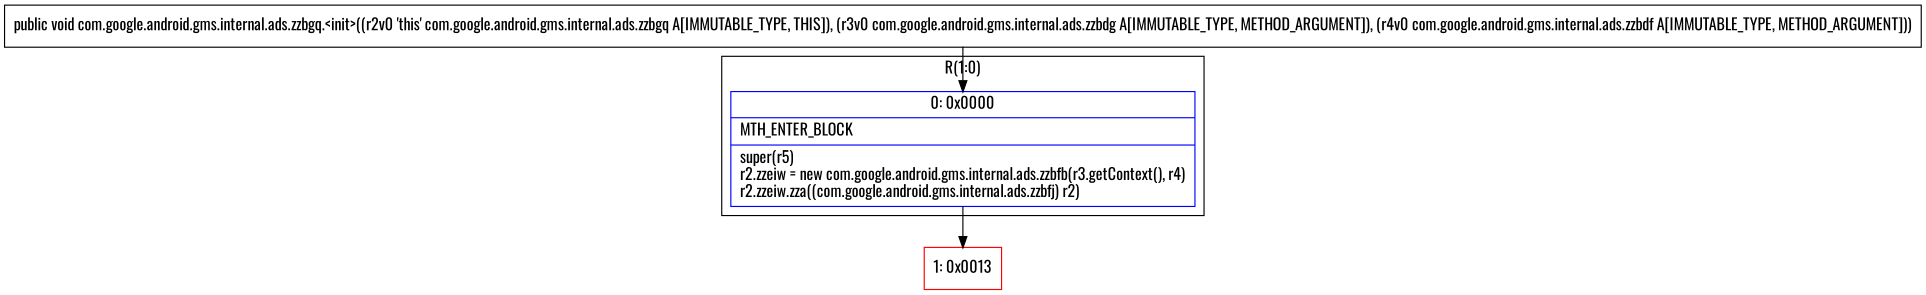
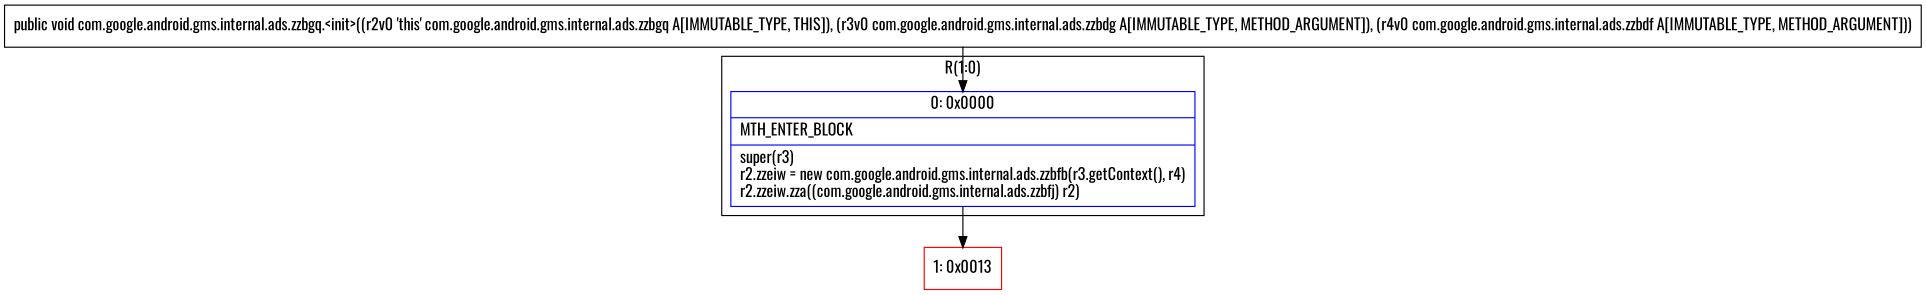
node "0: 0x0000": text "super(r5)" -> "super(r3)"
